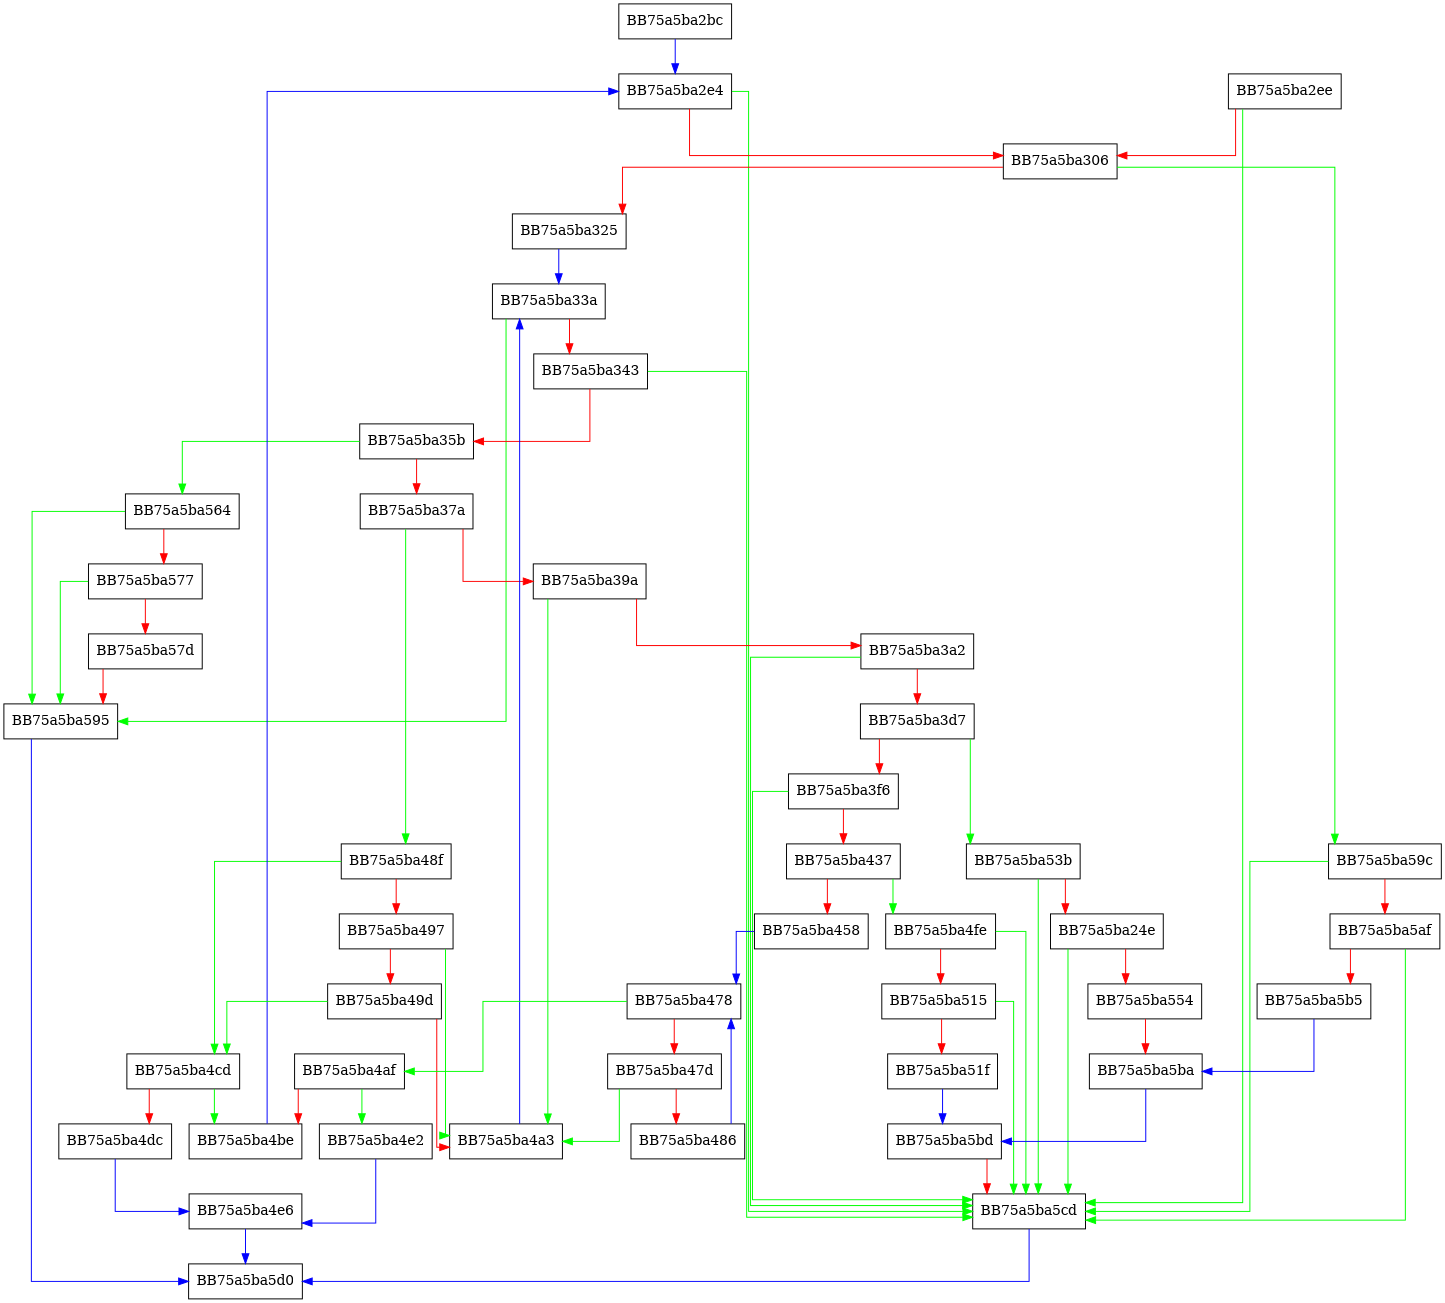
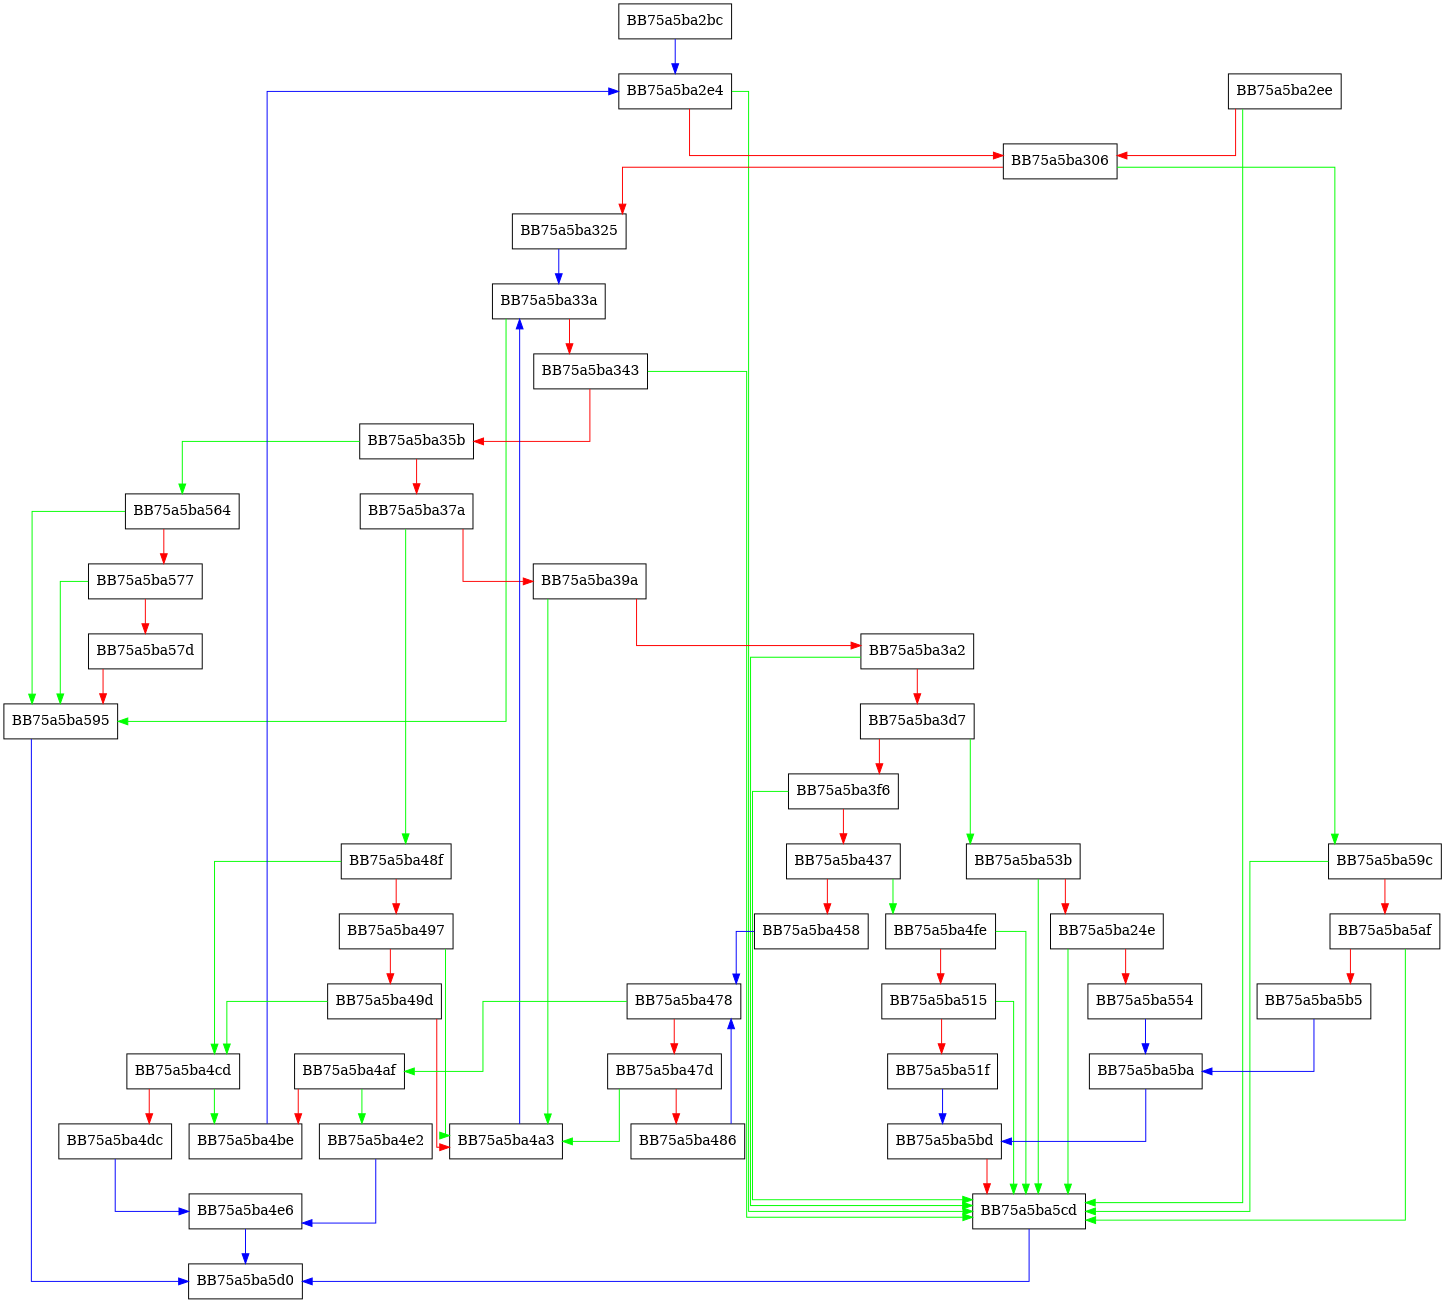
edge "BB75a5ba554" -> "BB75a5ba5ba": color red -> blue
